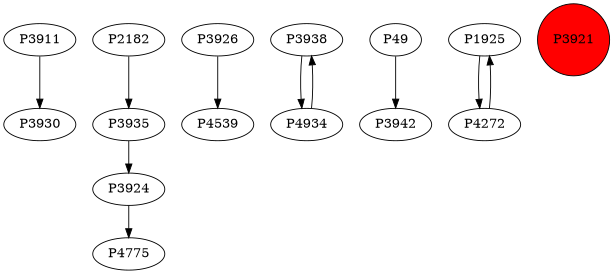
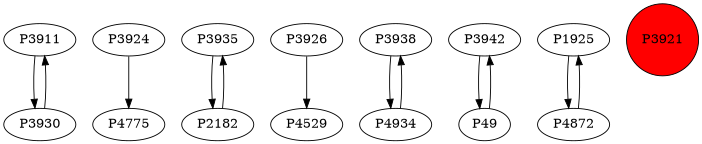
edge "P3942" -> "P49": added
edge "P3930" -> "P3911": added
node "P4539": label "P4539" -> "P4529"
node "P4272": label "P4272" -> "P4872"
edge "P3935" -> "P3924": now "P3935" -> "P2182"
